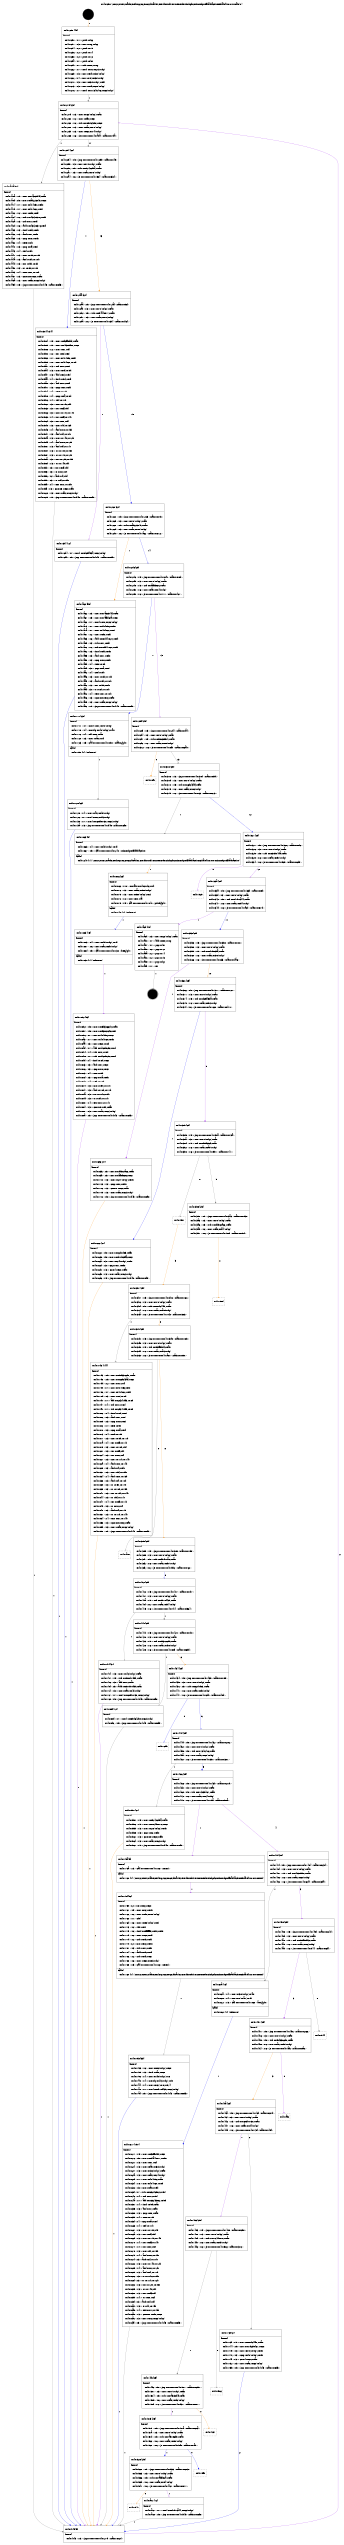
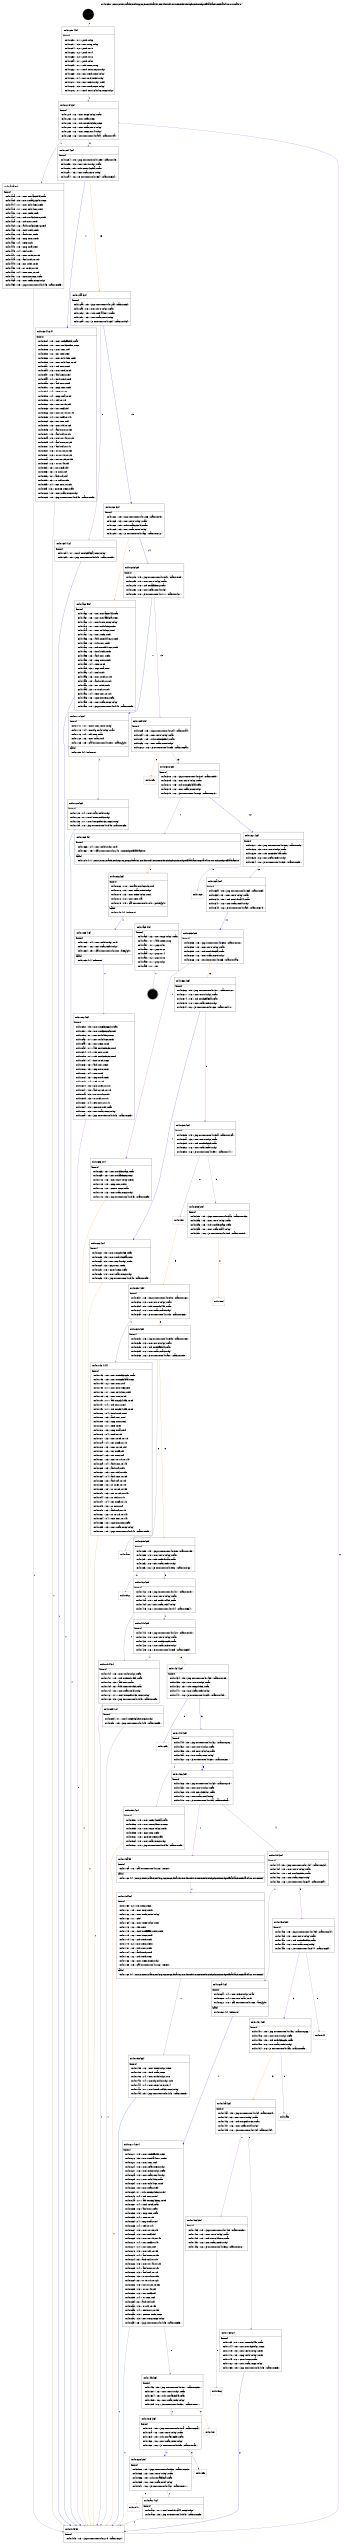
edge "0x40133a [25]" -> "0x401acd [19]": removed, label "1"
node "0x4019b2": added
edge "0x40141b [25]" -> "0x4018ef [12]": now "0x40141b [25]" -> "0x4017b4 [31]"
edge "0x4014e3 [25]" -> "0x4014fc [25]": now "0x401617 [157]" -> "0x4014fc [25]"
